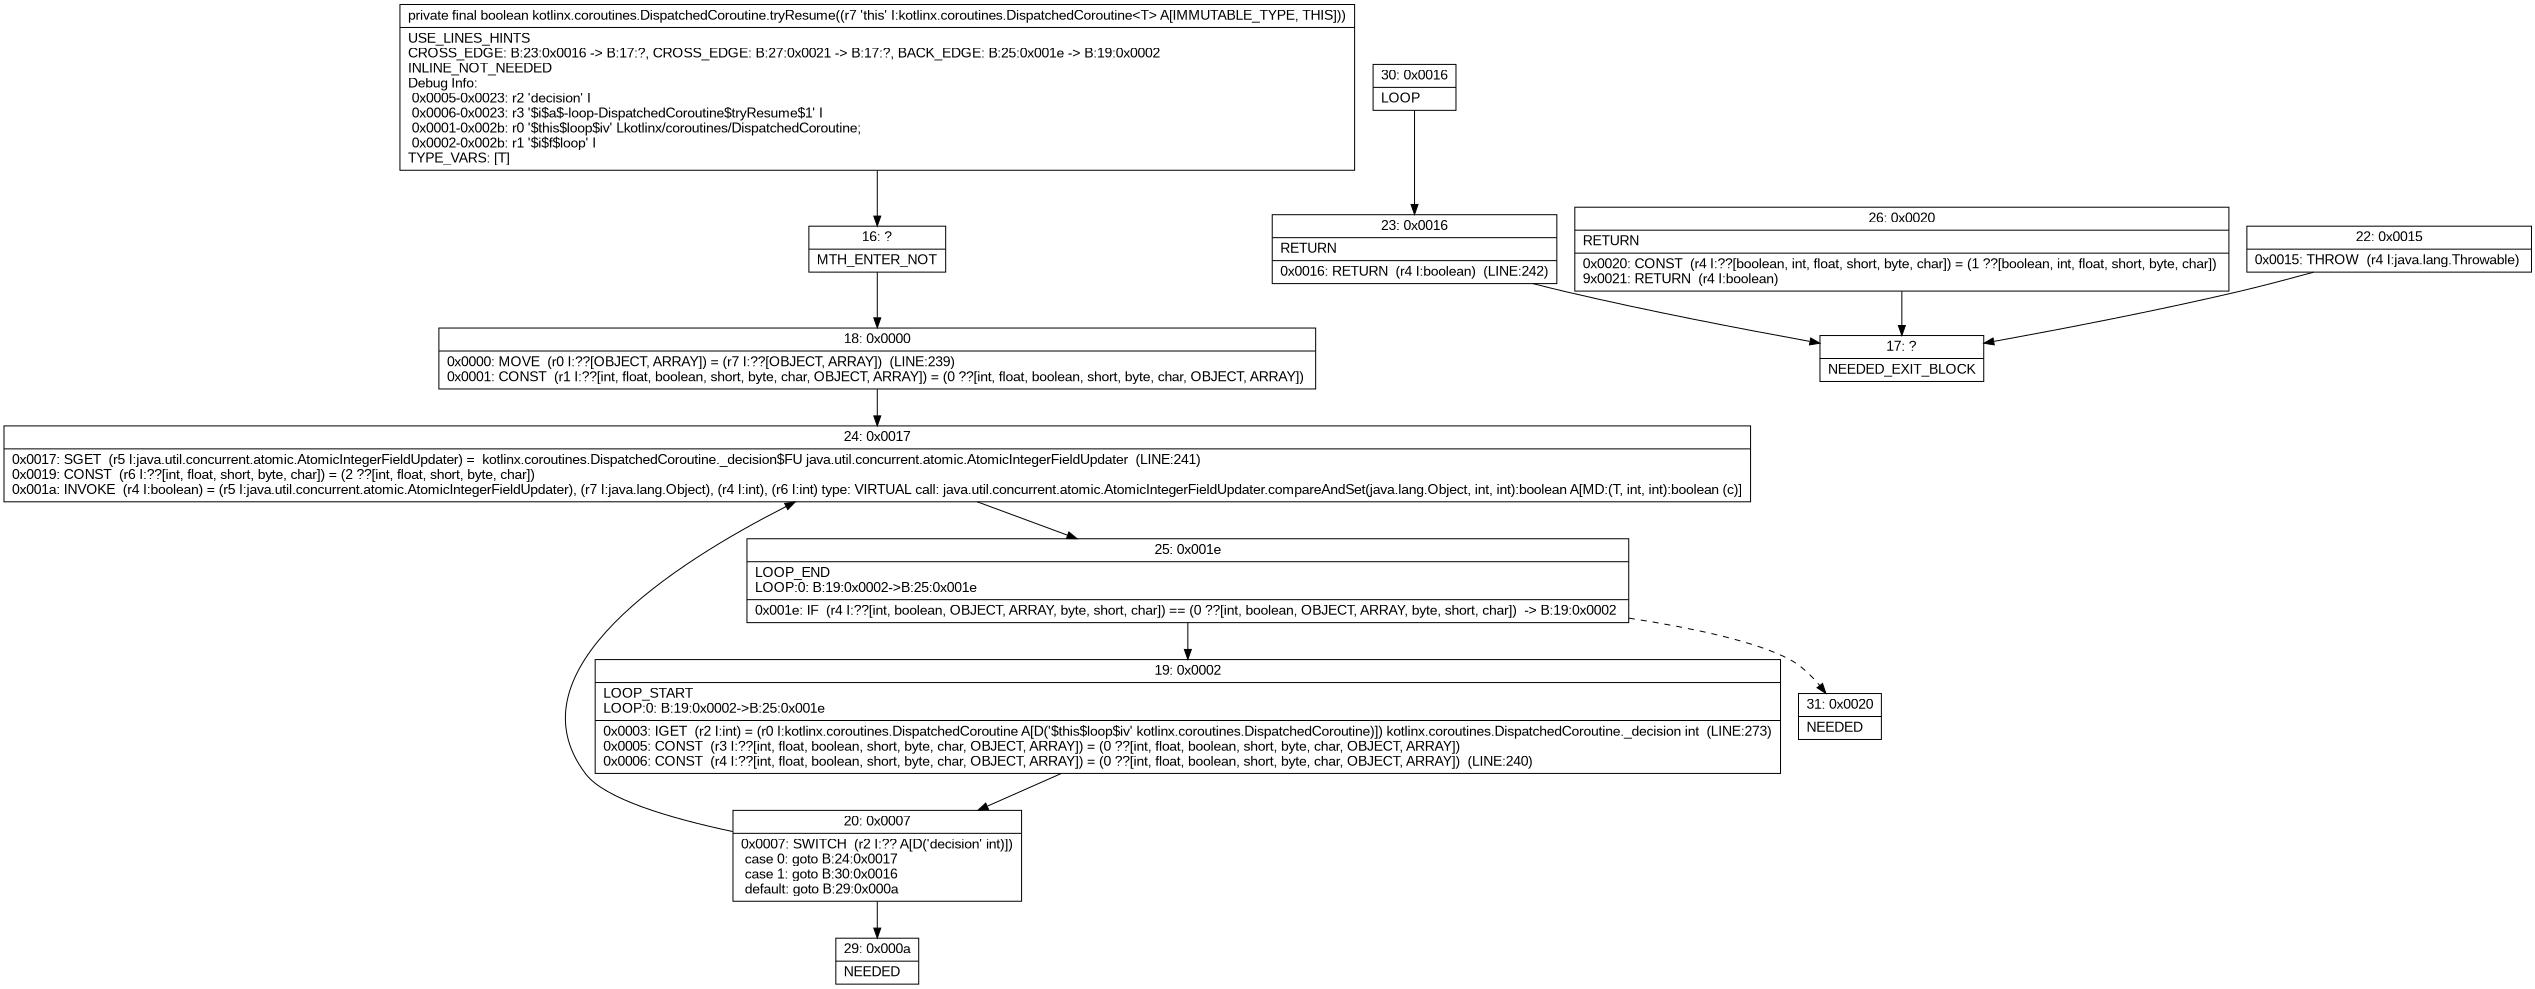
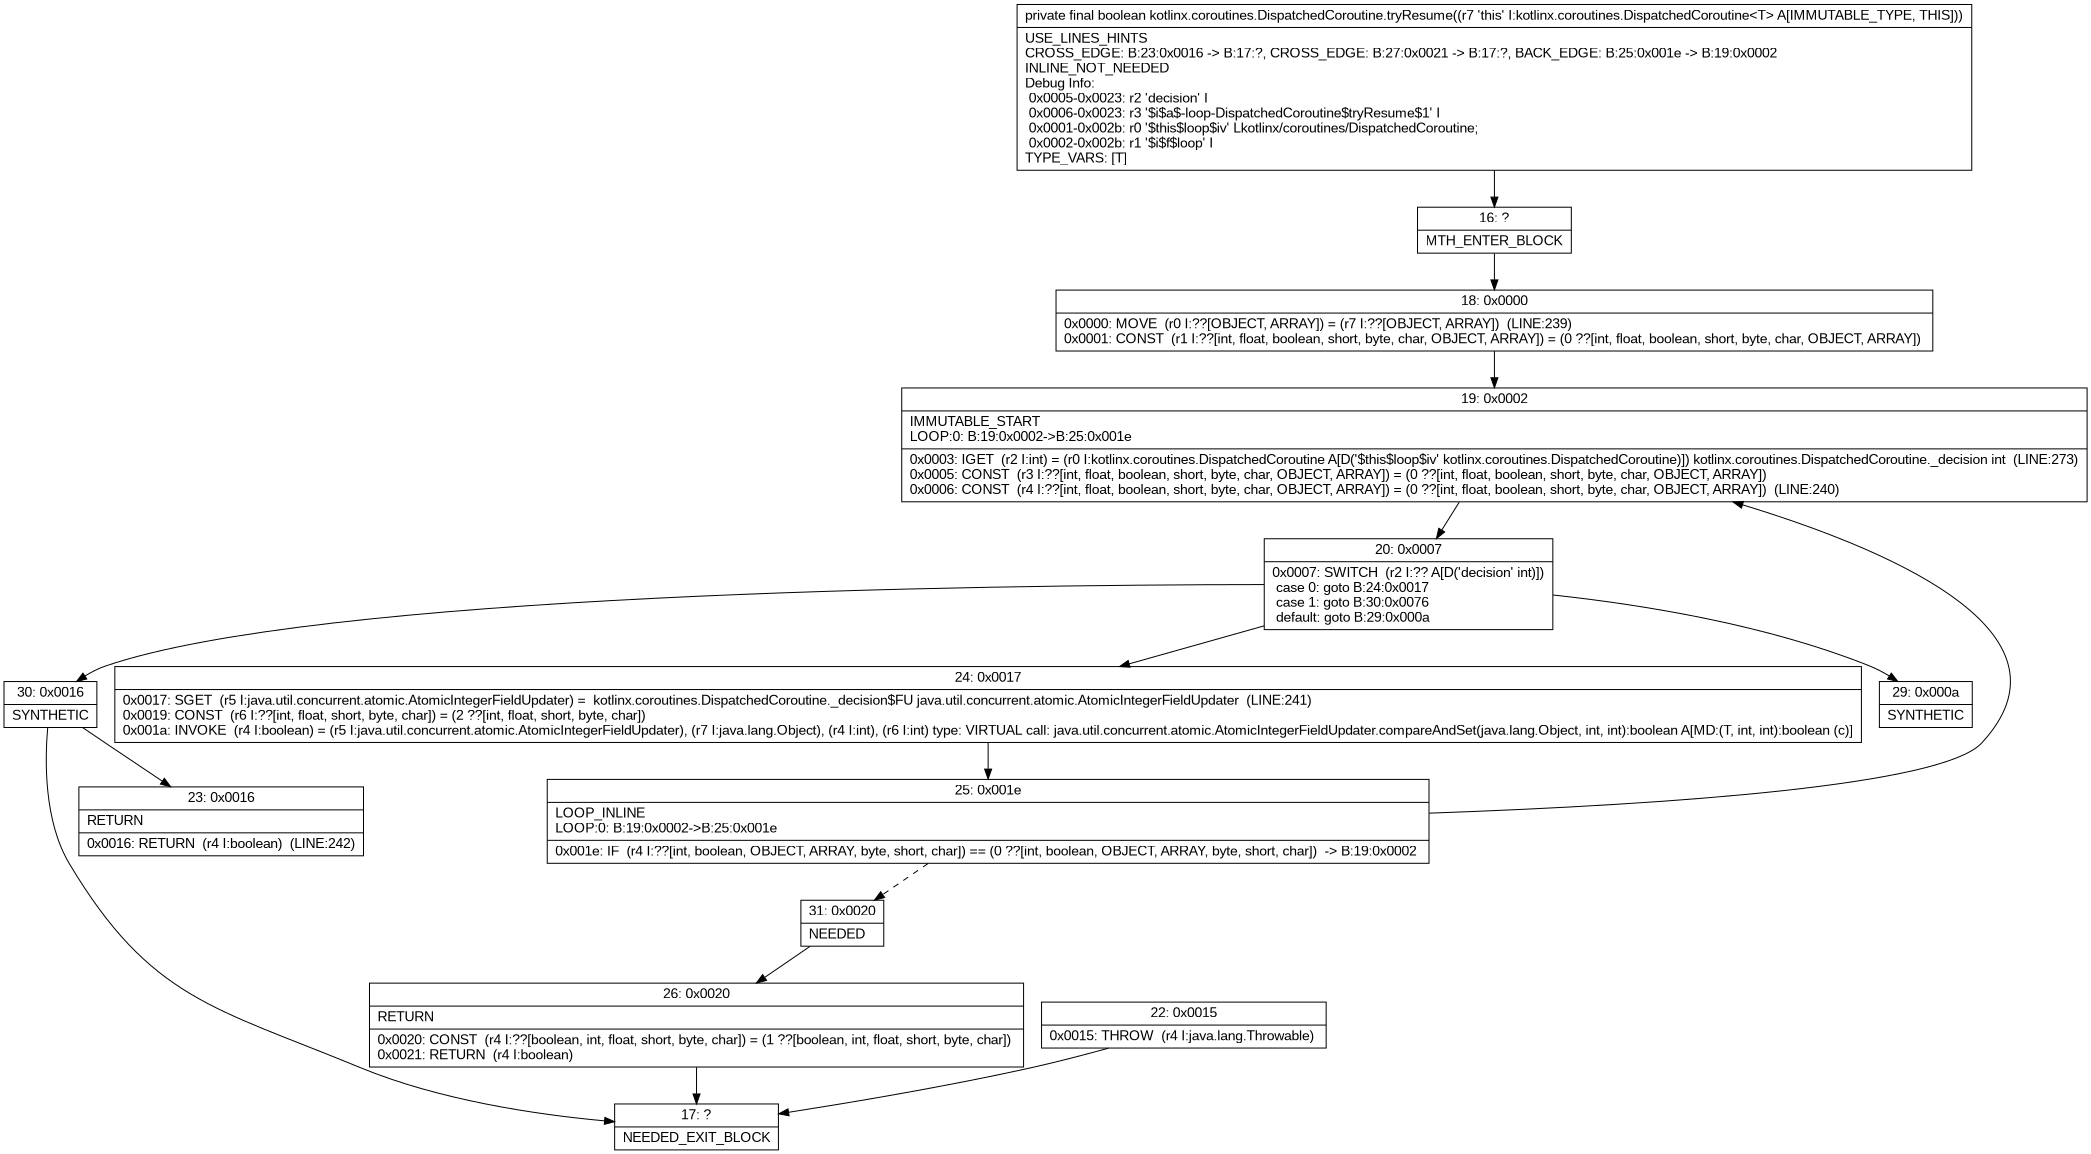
node "30: 0x0016": text "LOOP" -> "SYNTHETIC"
node "16: ?": text "MTH_ENTER_NOT" -> "MTH_ENTER_BLOCK"
node "26: 0x0020": text "9x0021: RETURN  (r4 I:boolean)" -> "0x0021: RETURN  (r4 I:boolean)"
edge "23: 0x0016" -> "17: ?": now "30: 0x0016" -> "17: ?"
edge "18: 0x0000" -> "24: 0x0017": now "18: 0x0000" -> "19: 0x0002"
node "25: 0x001e": text "LOOP_END" -> "LOOP_INLINE"
edge "20: 0x0007" -> "30: 0x0016": added
node "19: 0x0002": text "LOOP_START" -> "IMMUTABLE_START"
node "20: 0x0007": text "case 1: goto B:30:0x0016" -> "case 1: goto B:30:0x0076"
edge "31: 0x0020" -> "26: 0x0020": added
node "29: 0x000a": text "NEEDED" -> "SYNTHETIC"
